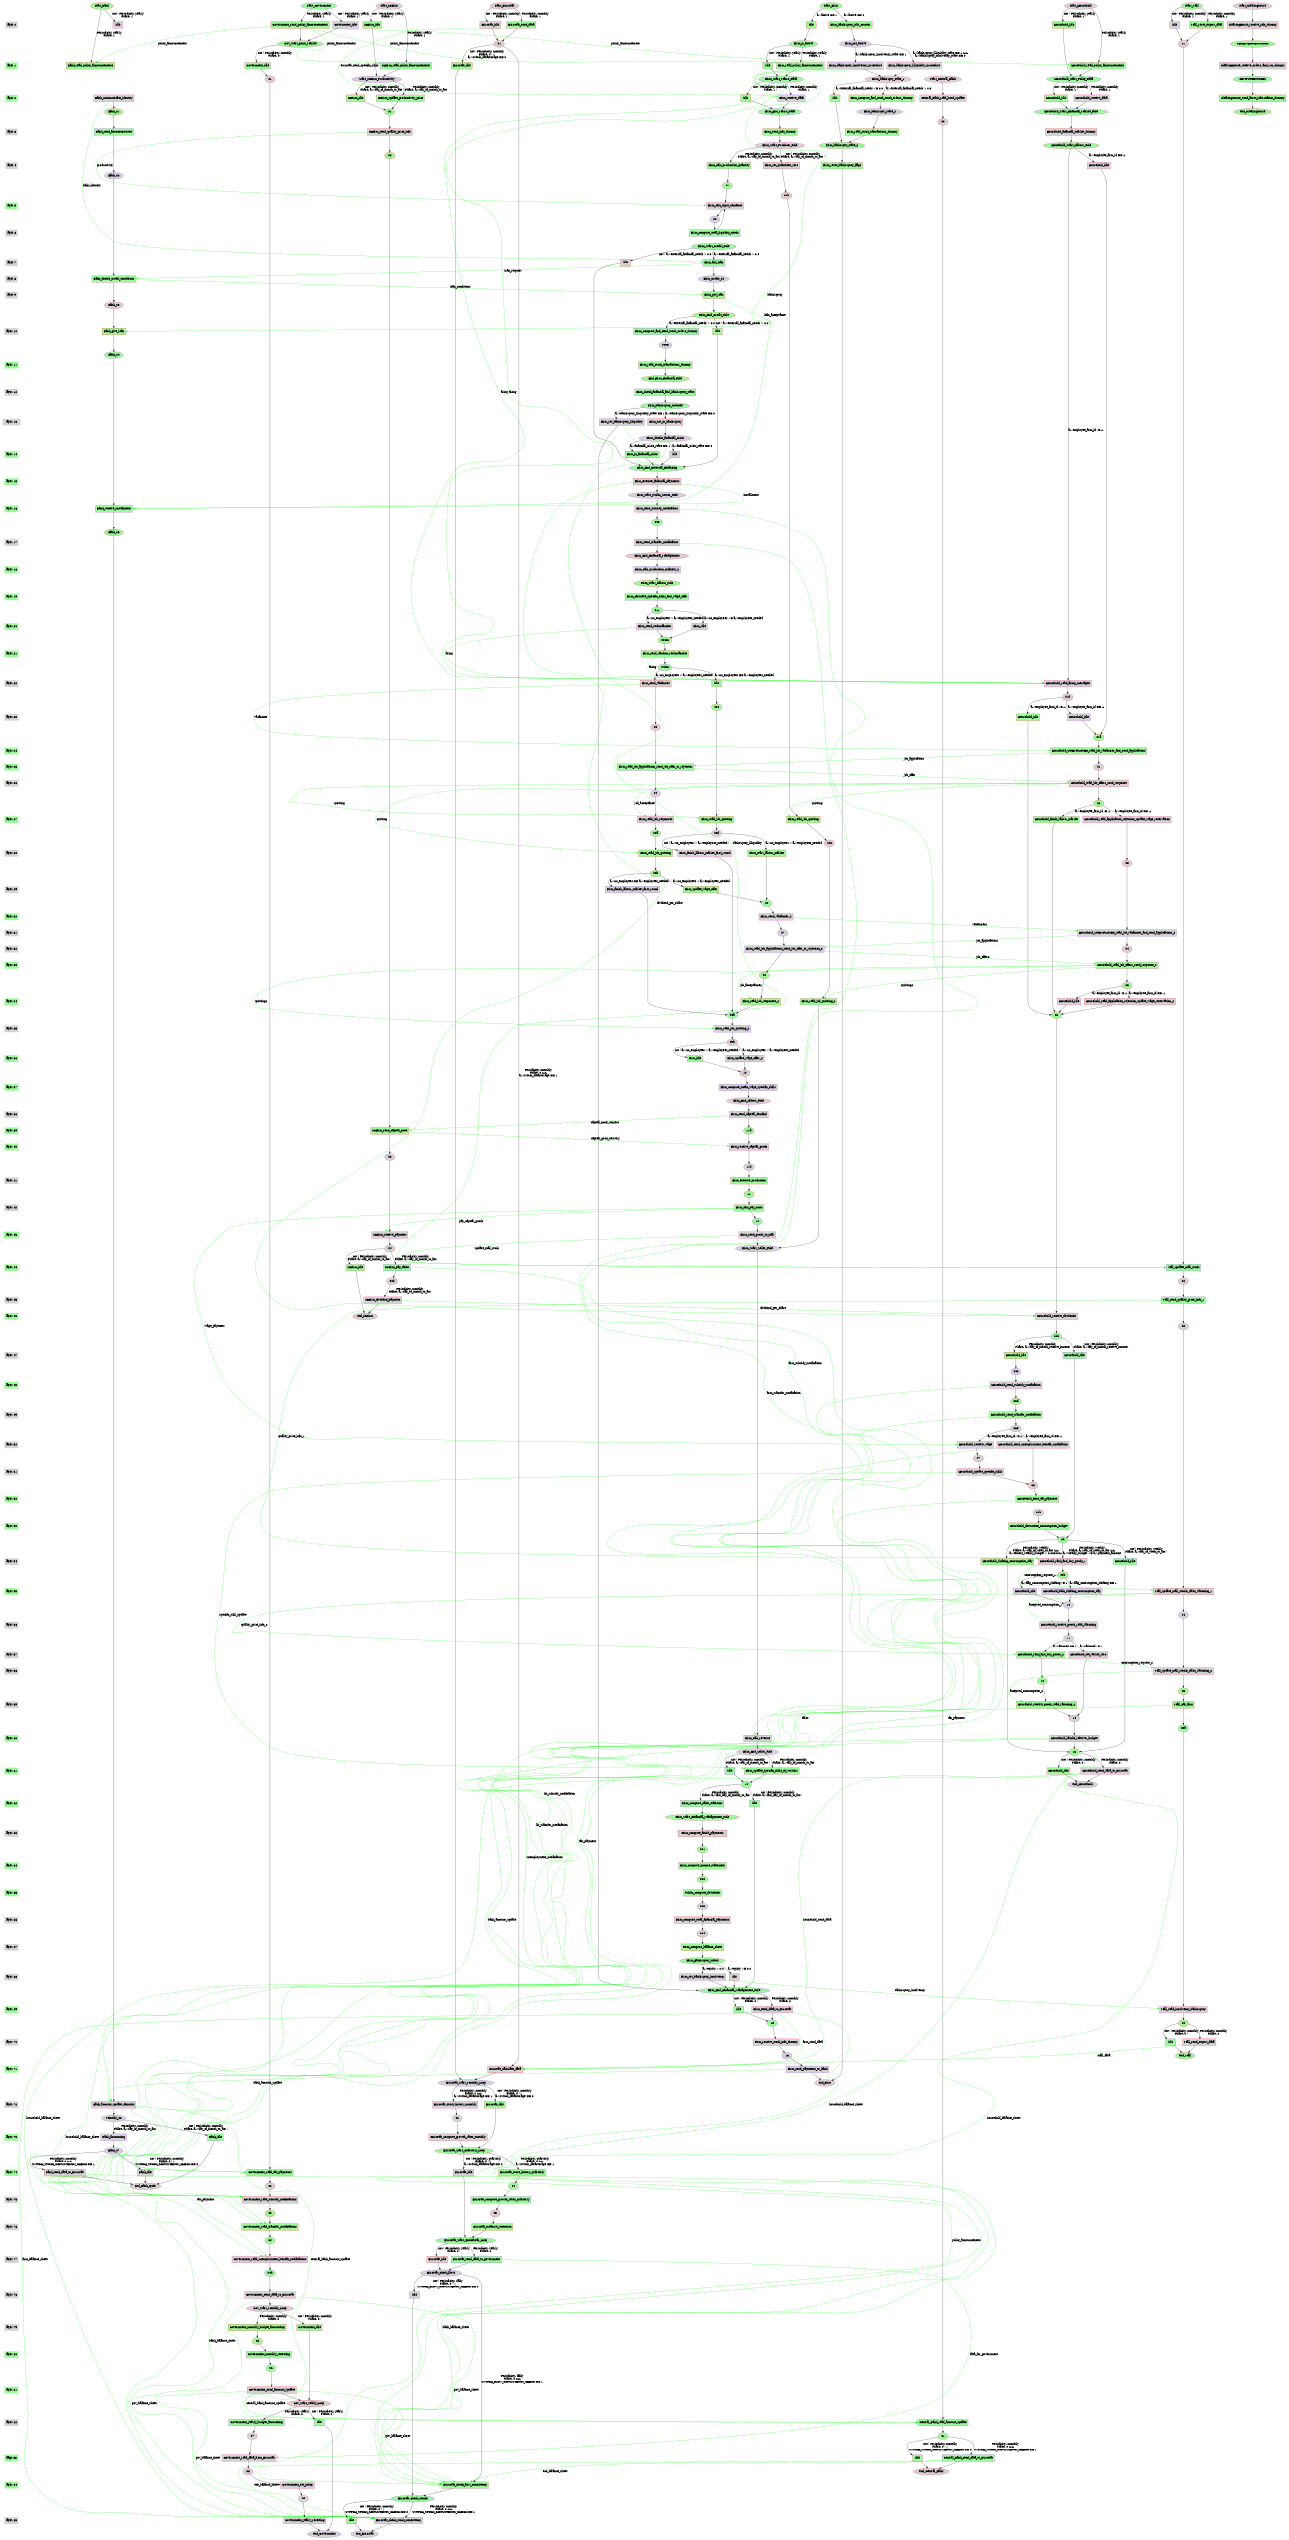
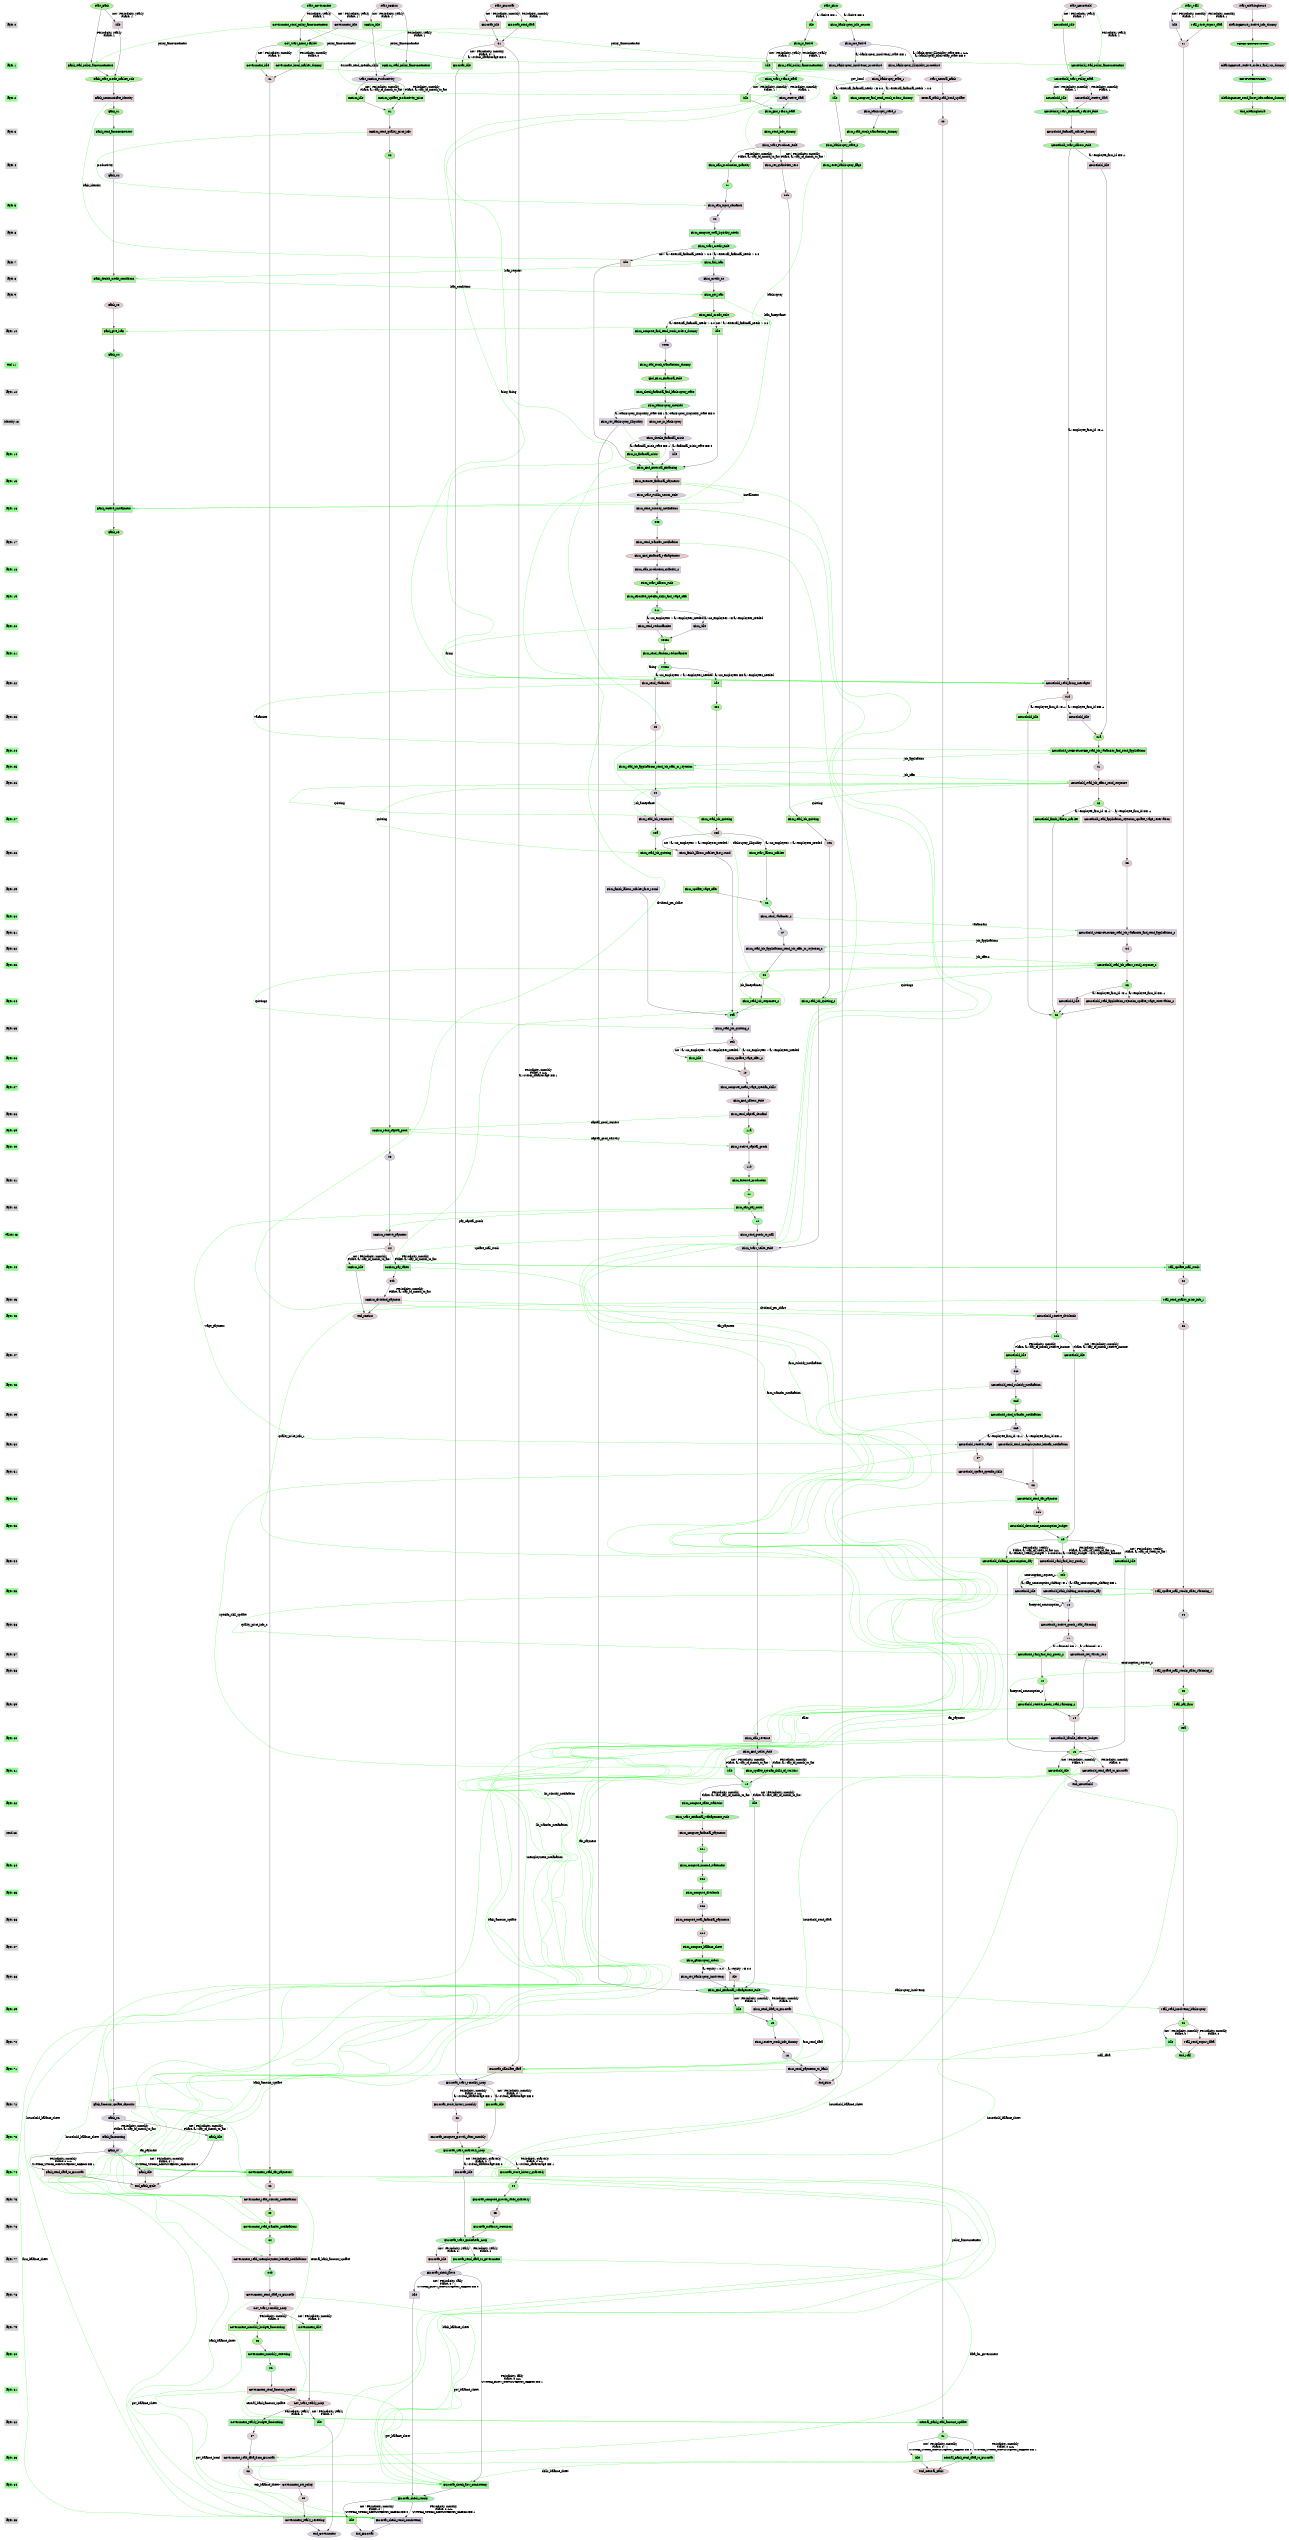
edge "start_Household" -> "Household_read_policy_announcements": color black -> #00ff00
node "Government_bond_market_dummy": added
node "Bank_start_credit_market_role": added
edge "Firm_compute_total_liquidity_needs" -> "Firm_calc_input_demands": now "Firm_compute_total_liquidity_needs" -> "Firm_Start_Credit_Role"
edge "Bank_decide_credit_conditions" -> "Bank_03": removed
node "layer 11": label "layer 11" -> "end 11"
edge "End_Firm_Financial_Role" -> "Firm_check_financial_and_bankruptcy_state": added
node "layer 13": label "layer 13" -> "identity 13"
node "Firm_calculate_specific_skills_and_wage_offer": color purple -> red
node "05b": removed
node "layer 43": label "layer 43" -> "values 43"
edge "Firm_execute_financial_payments" -> "Government_read_tax_payments": added, label "tax_payment"
edge "Household_send_tax_payment" -> "08b": added
node "layer 63": label "layer 63" -> "send 63"
node "Firm_compute_finish_payments": label "Firm_compute_finish_payments" -> "Firm_compute_financial_payments"
node "Public_compute_dividends": label "Public_compute_dividends" -> "Firm_compute_dividends"
edge "Firm_compute_total_financial_payments" -> "004": color black -> #00ff00
node "Monthly_06": label "Monthly_06" -> "Bank_06"
edge "Bank_accounting" -> "Government_read_unemployment_benefit_notifications": now "Bank_accounting" -> "Government_read_tax_payments"
node "flags 83": label "flags 83" -> "layer 83"
edge "Government_send_account_update" -> "Eurostat_check_stock_consistency": label "gov_balance_sheet" -> "gov_balance_bond"
edge "Central_Bank_send_data_to_Eurostat" -> "Eurostat_check_flow_consistency": label "ecb_balance_sheet" -> "skills_balance_sheet"
